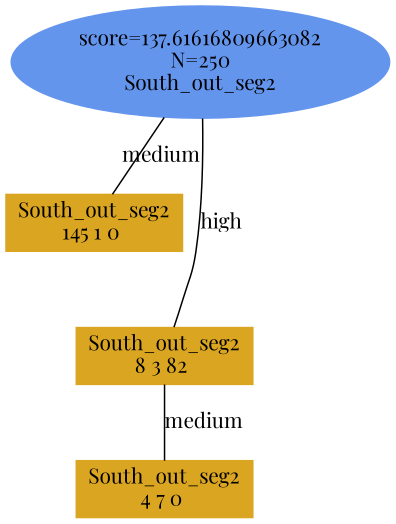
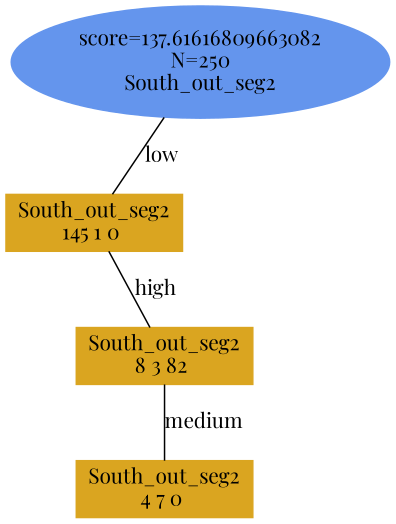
edge "score=137.61616809663082 N=250 South_out_seg2" -- "South_out_seg2 145 1 0": label "medium" -> "low"
edge "score=137.61616809663082 N=250 South_out_seg2" -- "South_out_seg2 8 3 82": now "South_out_seg2 145 1 0" -- "South_out_seg2 8 3 82"
